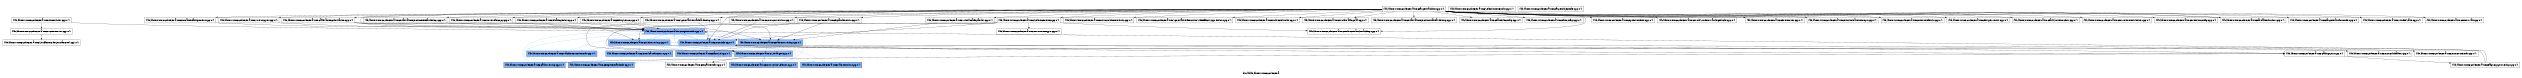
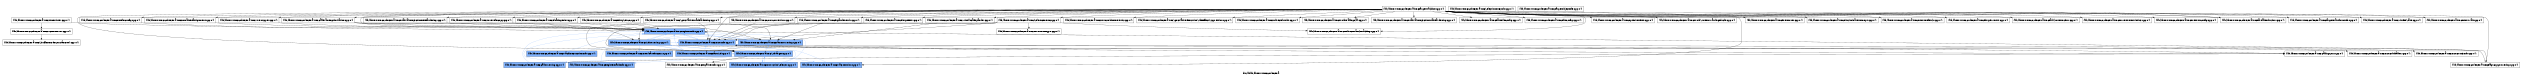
edge "{lib/libLLVMX86CodeGen.a(X86TargetMachine.cpp.o)}" -> "{lib/libLLVMX86CodeGen.a(X86Subtarget.cpp.o)}": added
node "{lib/libLLVMX86CodeGen.a(X86PreTileConfig.cpp.o)}": added
node "{lib/libLLVMX86CodeGen.a(X86FixupLEAs.cpp.o)}": added
edge "{lib/libLLVMX86CodeGen.a(X86TargetMachine.cpp.o)}" -> "{lib/libLLVMX86CodeGen.a(X86MacroFusion.cpp.o)}": added
edge "{lib/libLLVMX86CodeGen.a(X86CallingConv.cpp.o)}" -> "{lib/libLLVMX86CodeGen.a(X86FlagsCopyLowering.cpp.o)}": now "{lib/libLLVMX86CodeGen.a(X86TargetMachine.cpp.o)}" -> "{lib/libLLVMX86CodeGen.a(X86FlagsCopyLowering.cpp.o)}"
